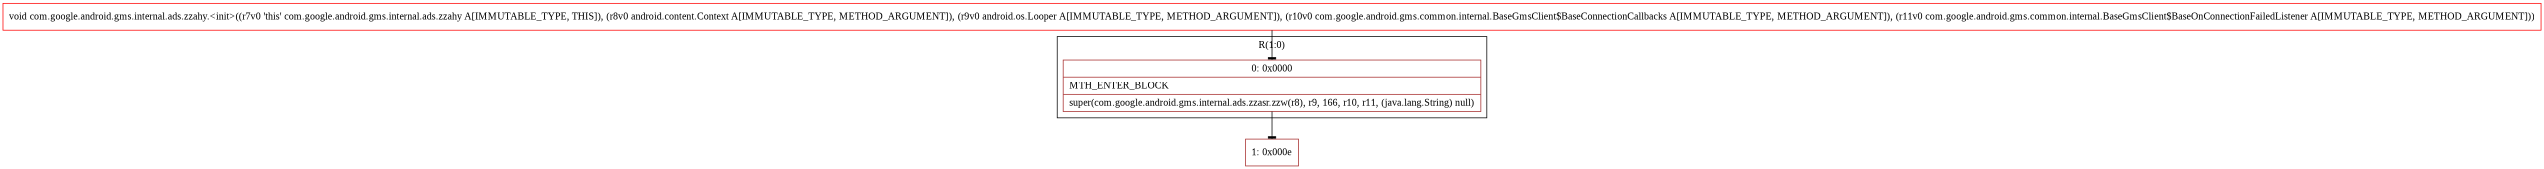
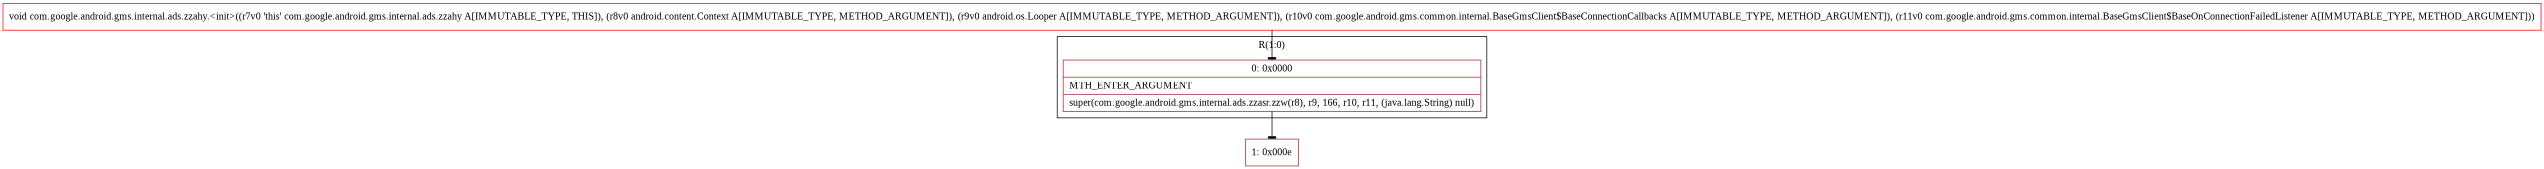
node "0: 0x0000": text "MTH_ENTER_BLOCK" -> "MTH_ENTER_ARGUMENT"
